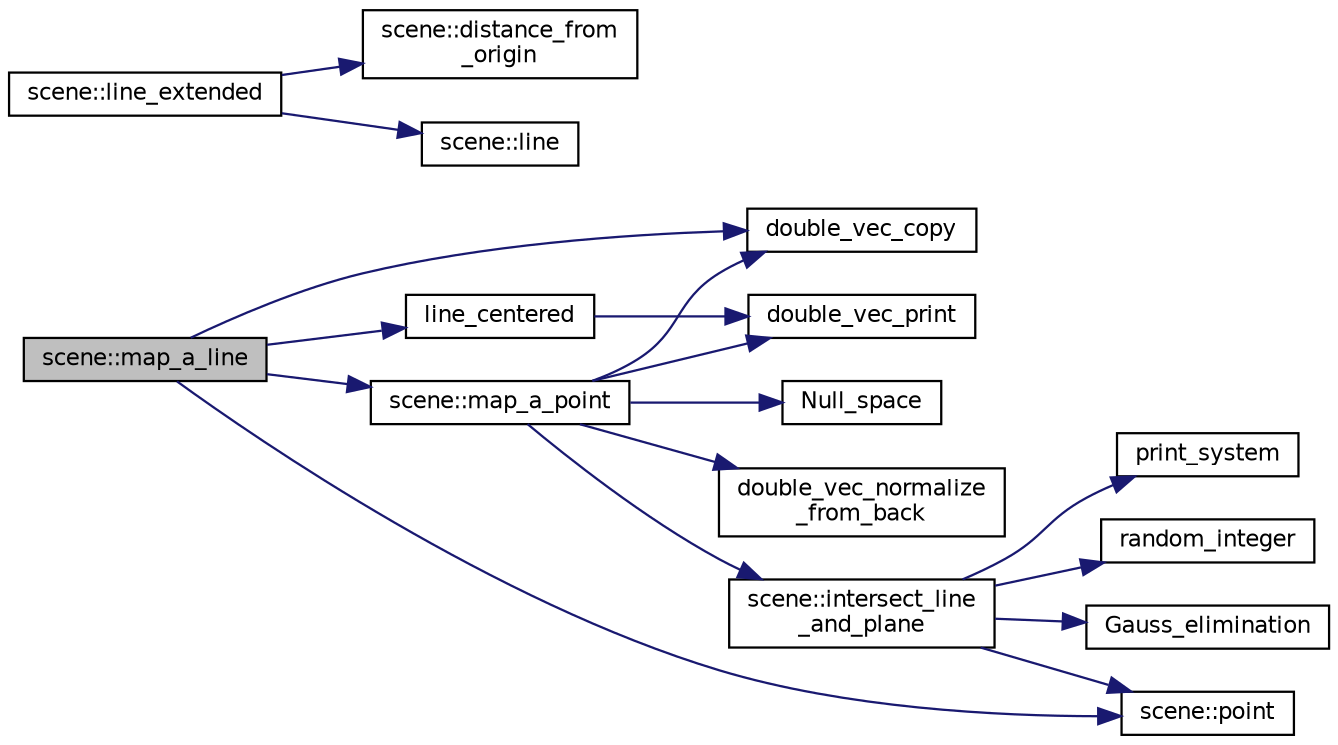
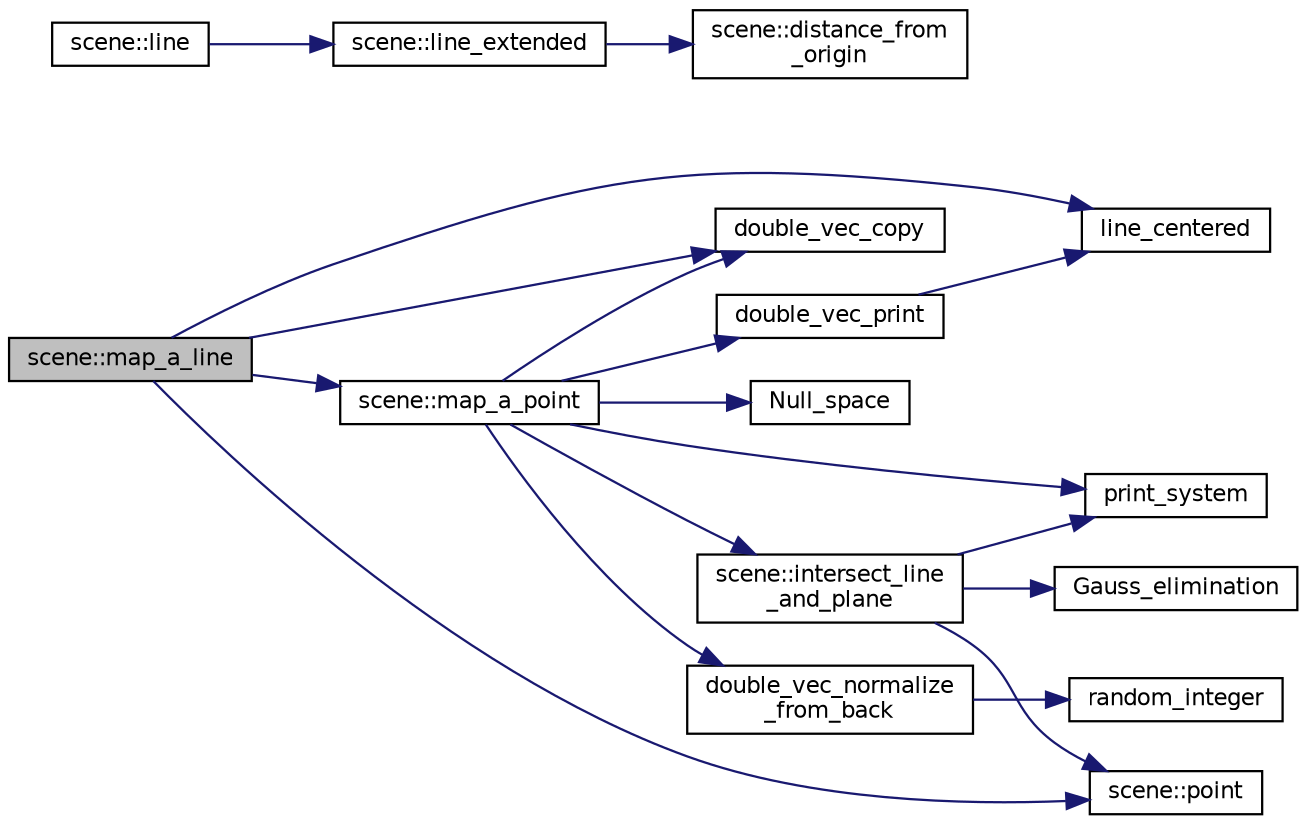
edge "scene::line_extended" -> "scene::line": reversed
edge "line_centered" -> "double_vec_print": reversed
edge "scene::map_a_point" -> "print_system": added
edge "scene::intersect_line _and_plane" -> "random_integer": now "double_vec_normalize _from_back" -> "random_integer"
